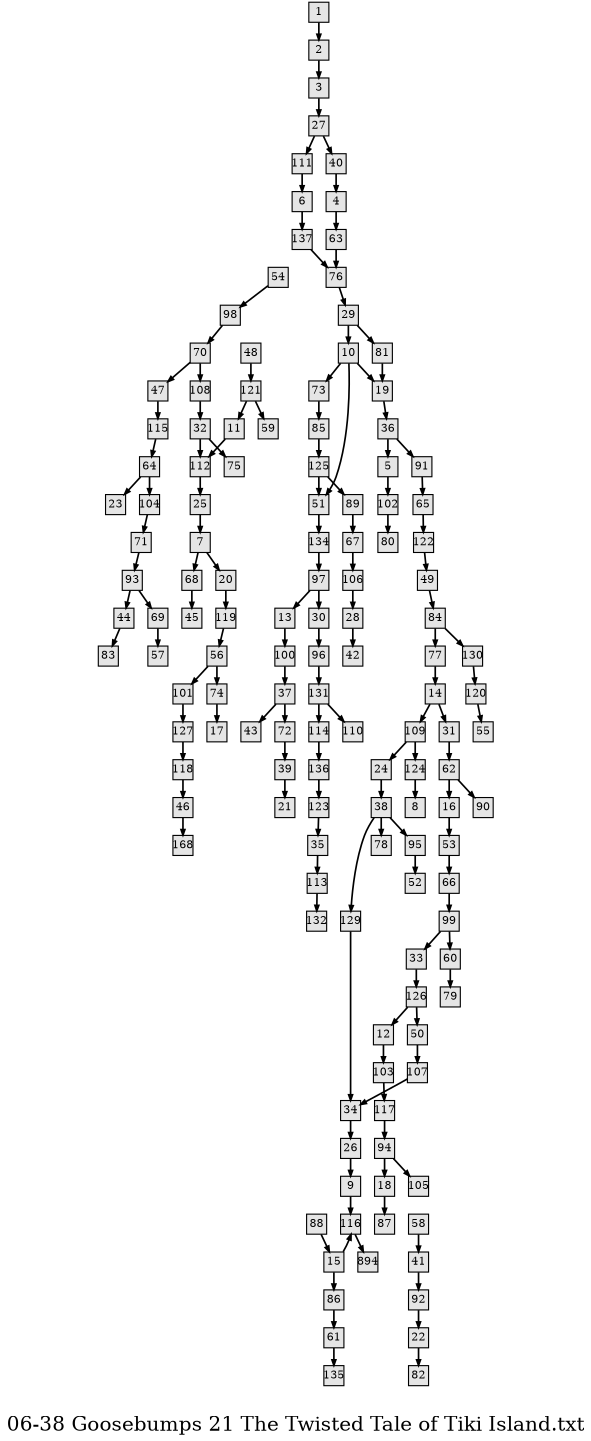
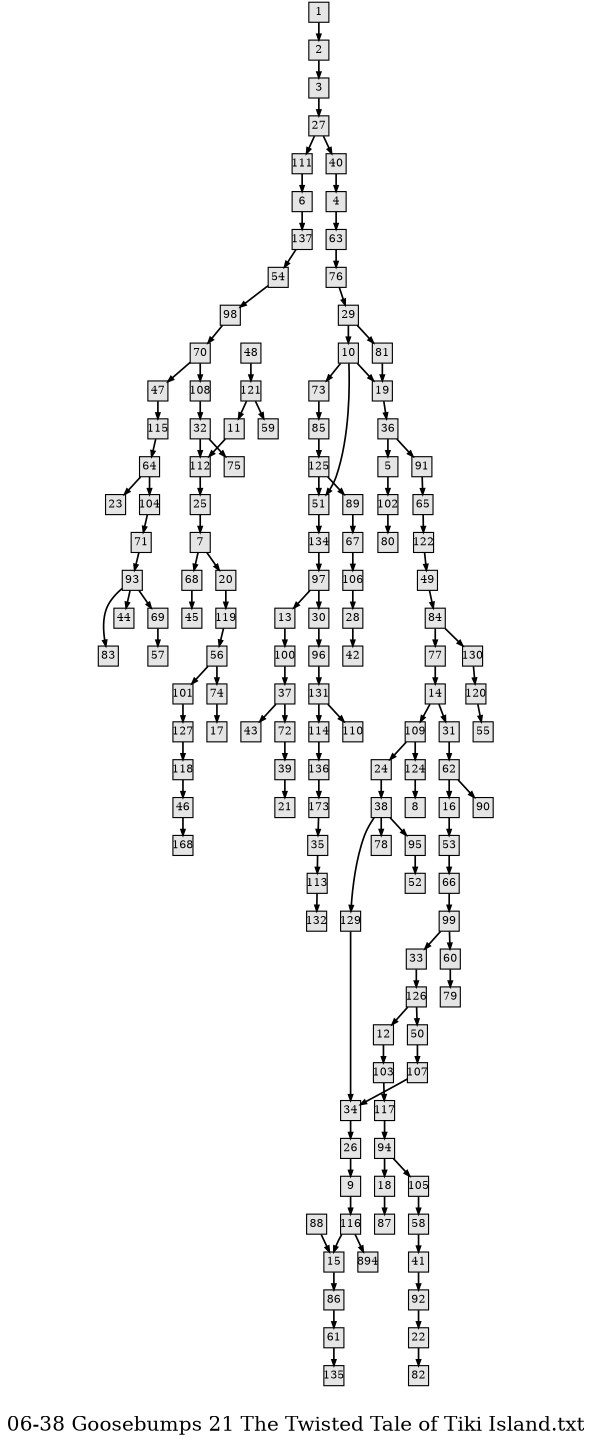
edge "137" -> "76": now "137" -> "54"
edge "44" -> "83": now "93" -> "83"
node "123": label "123" -> "173"
edge "105" -> "58": added
edge "15" -> "116": reversed
